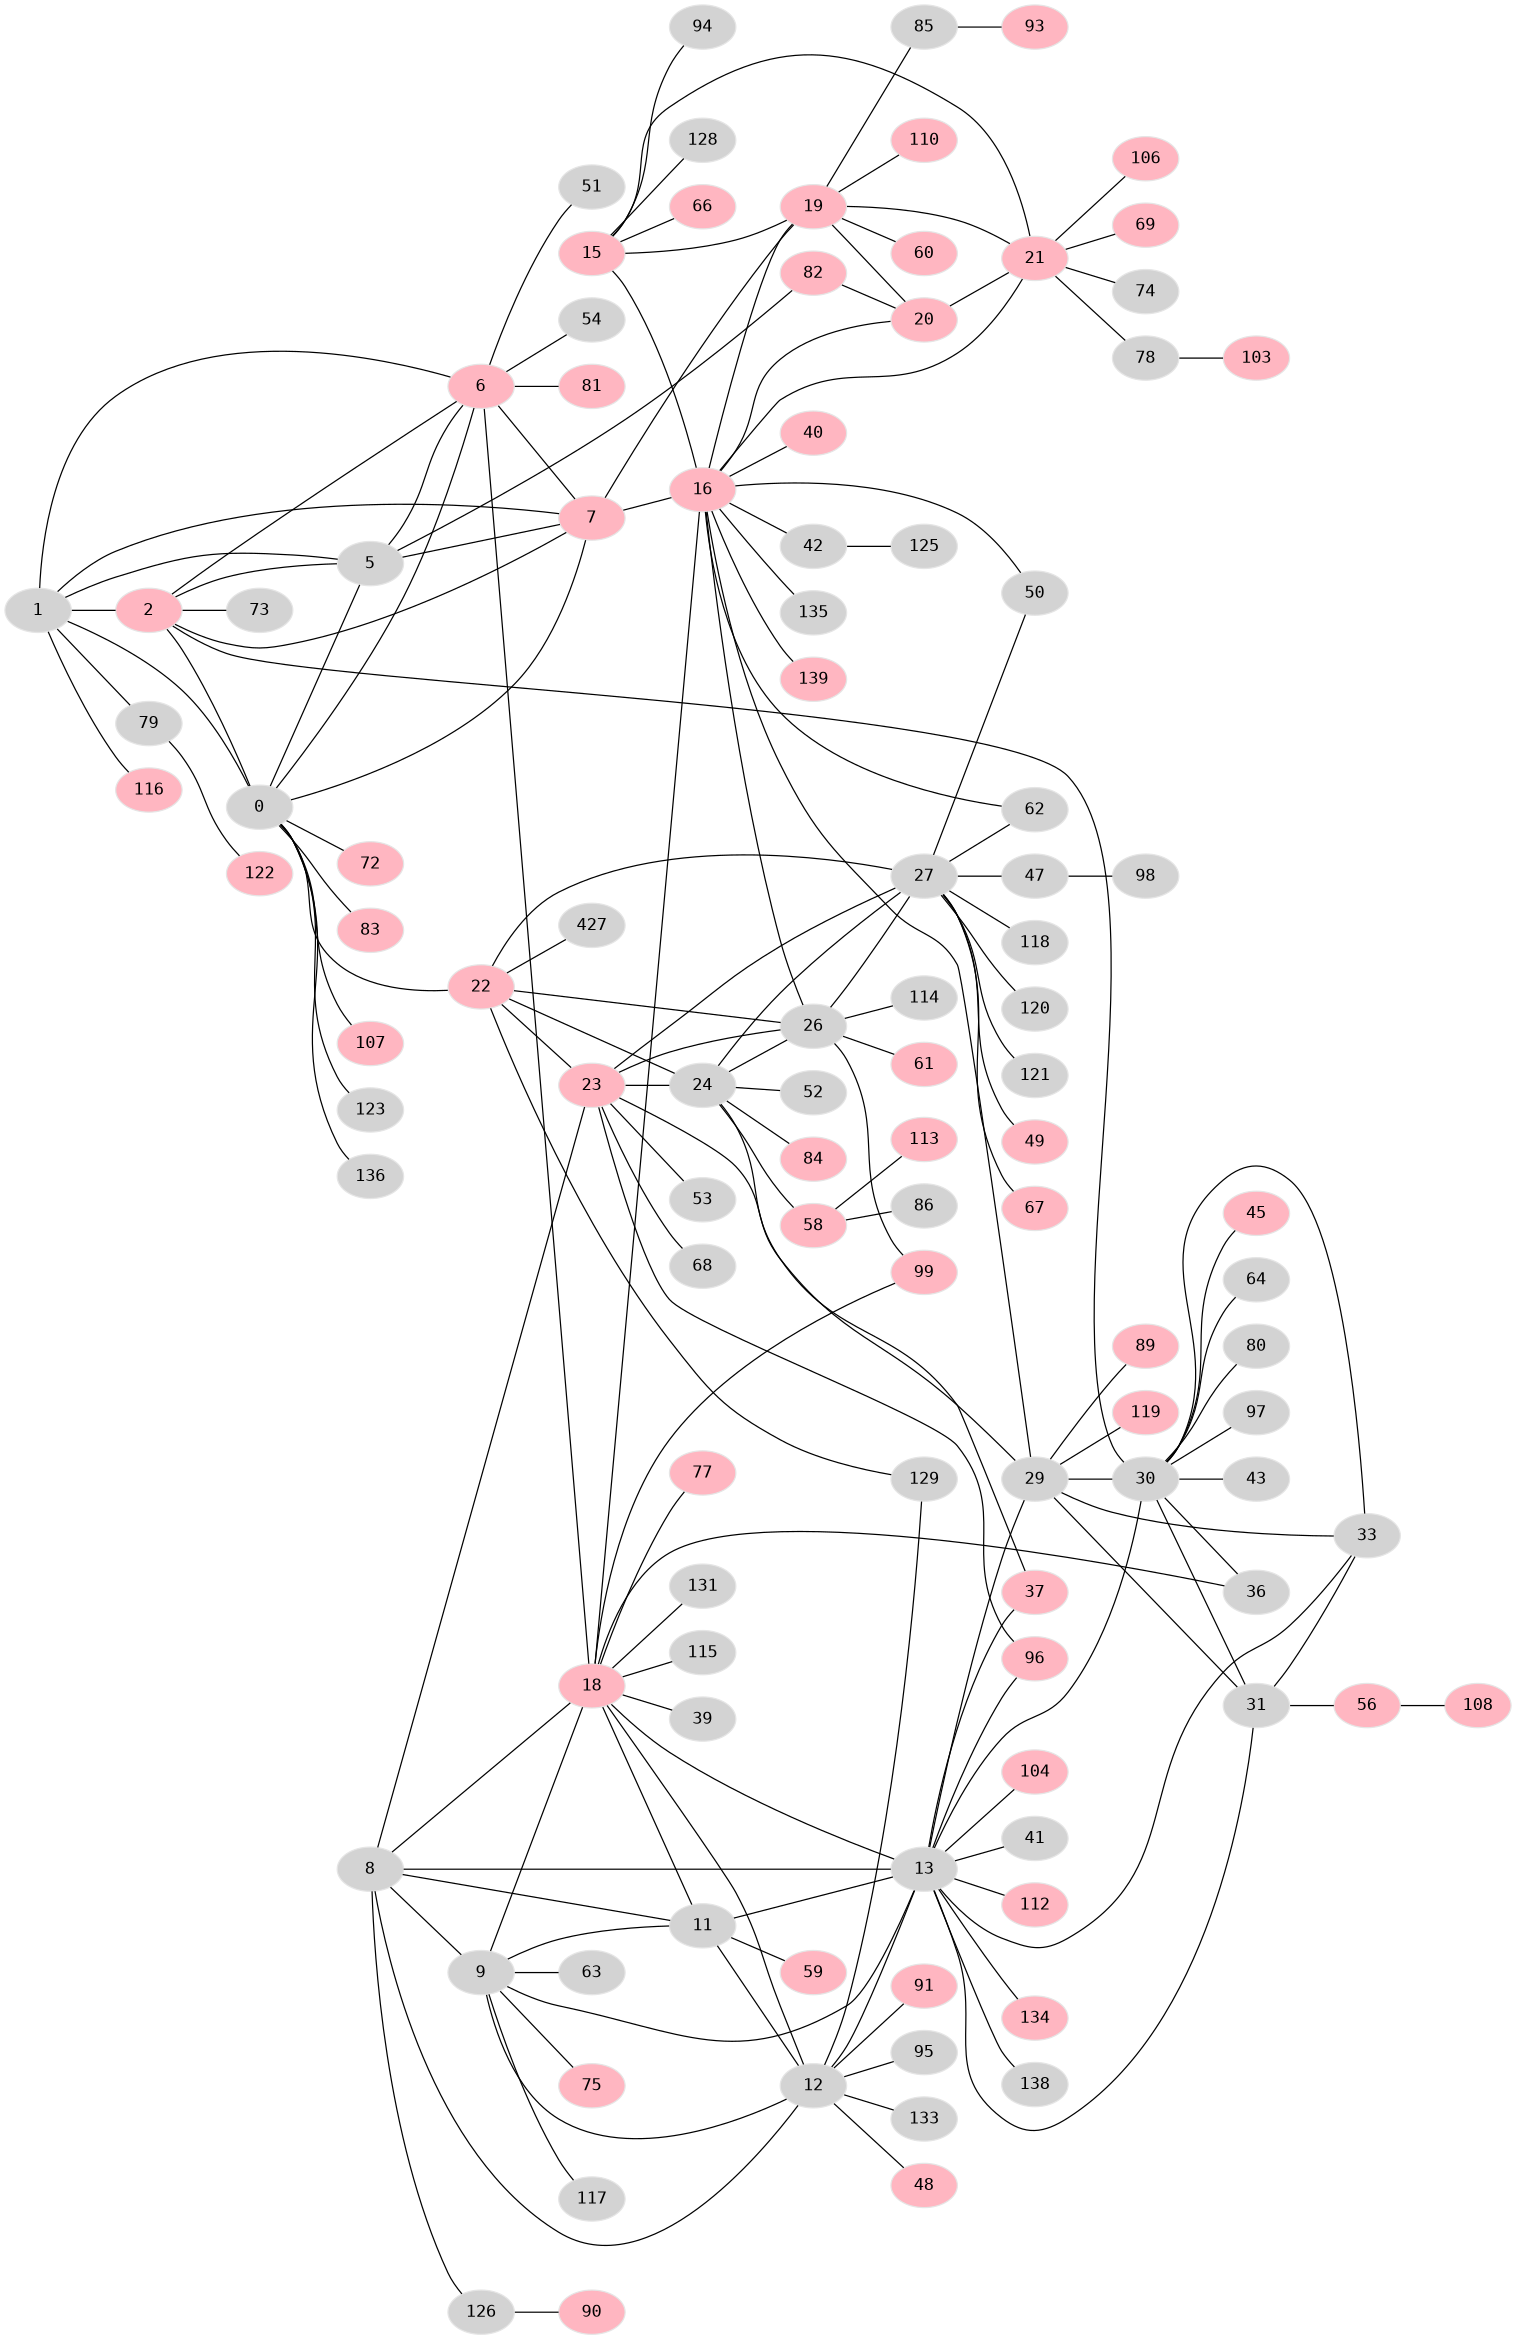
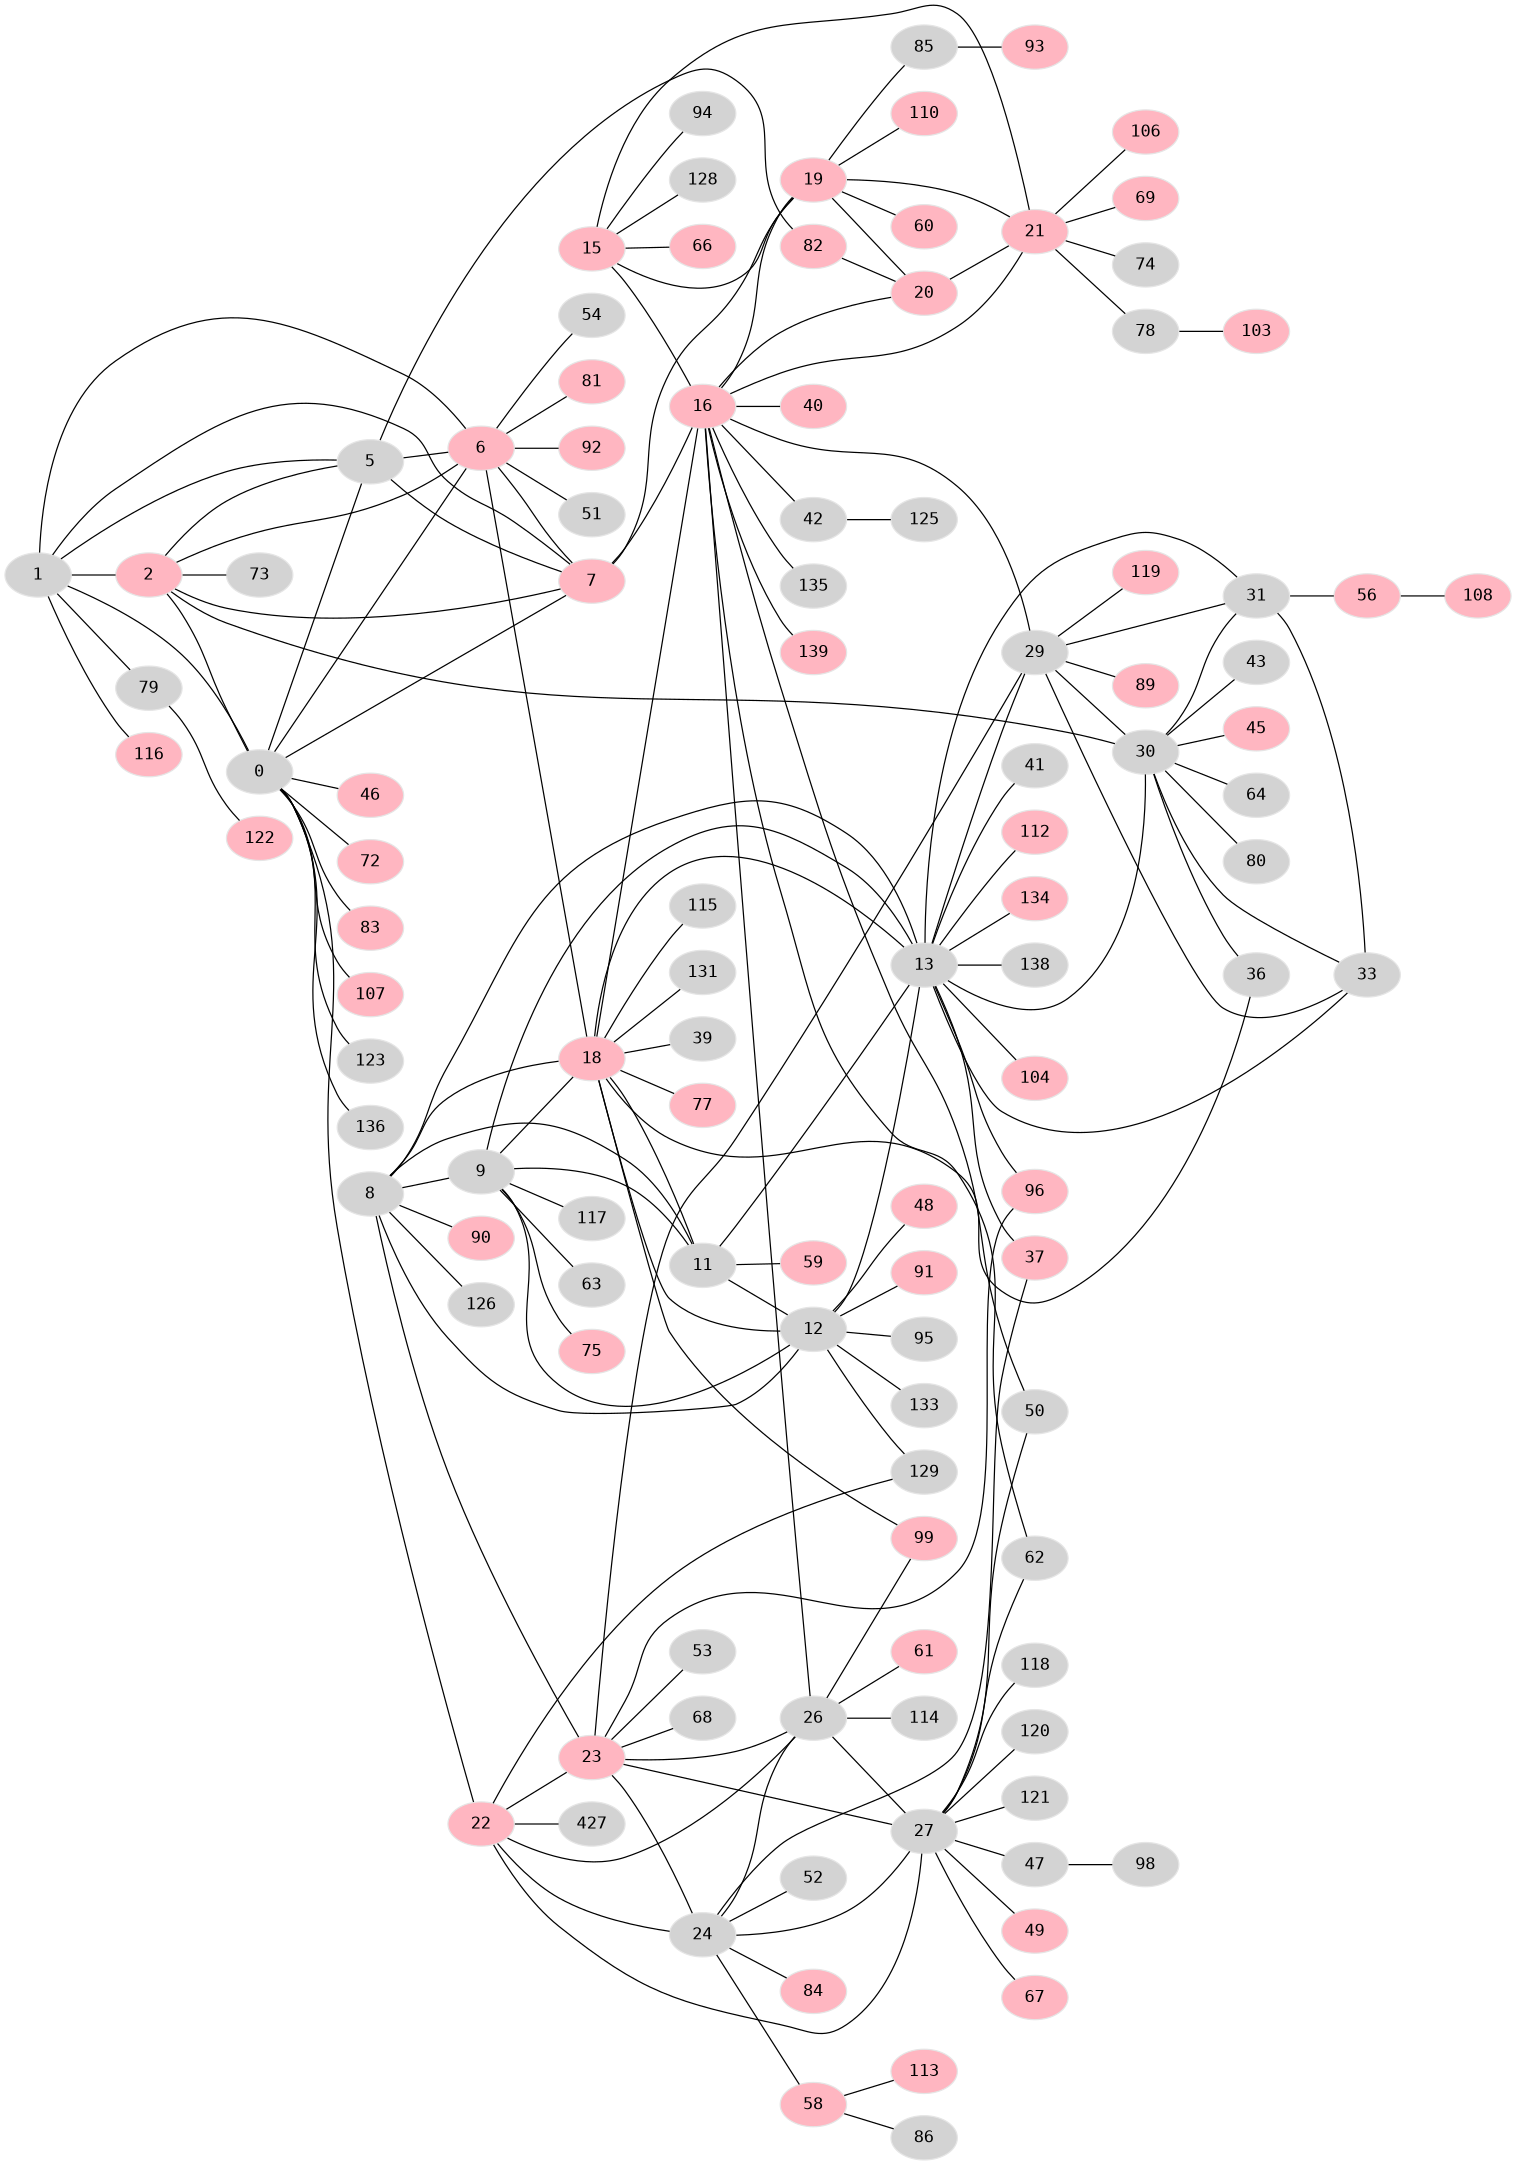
node "92": added
node "46": added
node "97": removed
edge "126" -- "90": now "8" -- "90"
